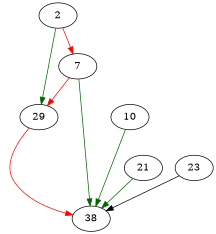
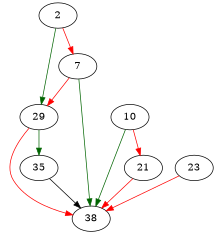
edge "10" -> "21": added
node "35": added
edge "21" -> "38": color darkgreen -> red
edge "23" -> "38": color black -> red
